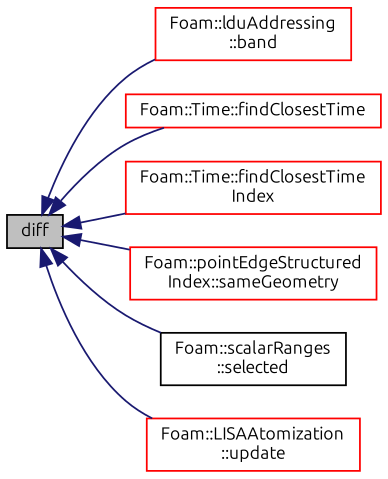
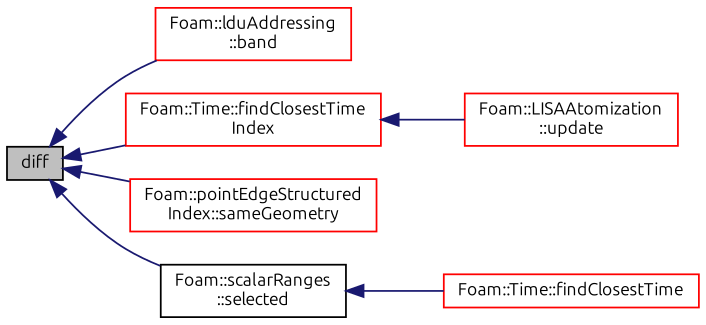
edge "Foam::Time::findClosestTime" -> "diff": now "Foam::Time::findClosestTime" -> "Foam::scalarRanges ::selected"
edge "Foam::LISAAtomization ::update" -> "diff": now "Foam::LISAAtomization ::update" -> "Foam::Time::findClosestTime Index"
